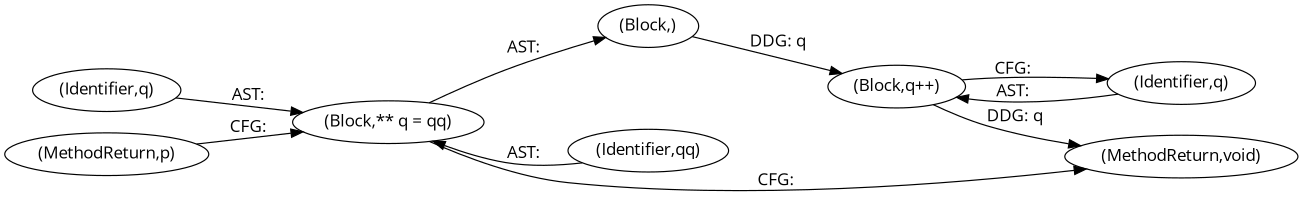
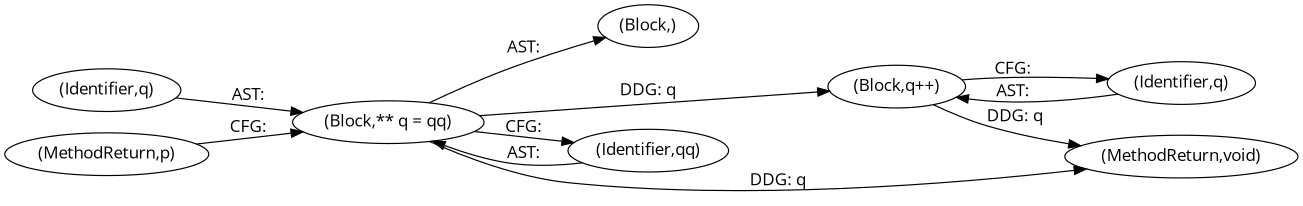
edge "(Block,)" -> "(Block,q++)": now "(Block,** q = qq)" -> "(Block,q++)"
edge "(Block,** q = qq)" -> "(Identifier,qq)": added, label "CFG:"
edge "(Block,** q = qq)" -> "(MethodReturn,void)": label "CFG: " -> "DDG: q"
